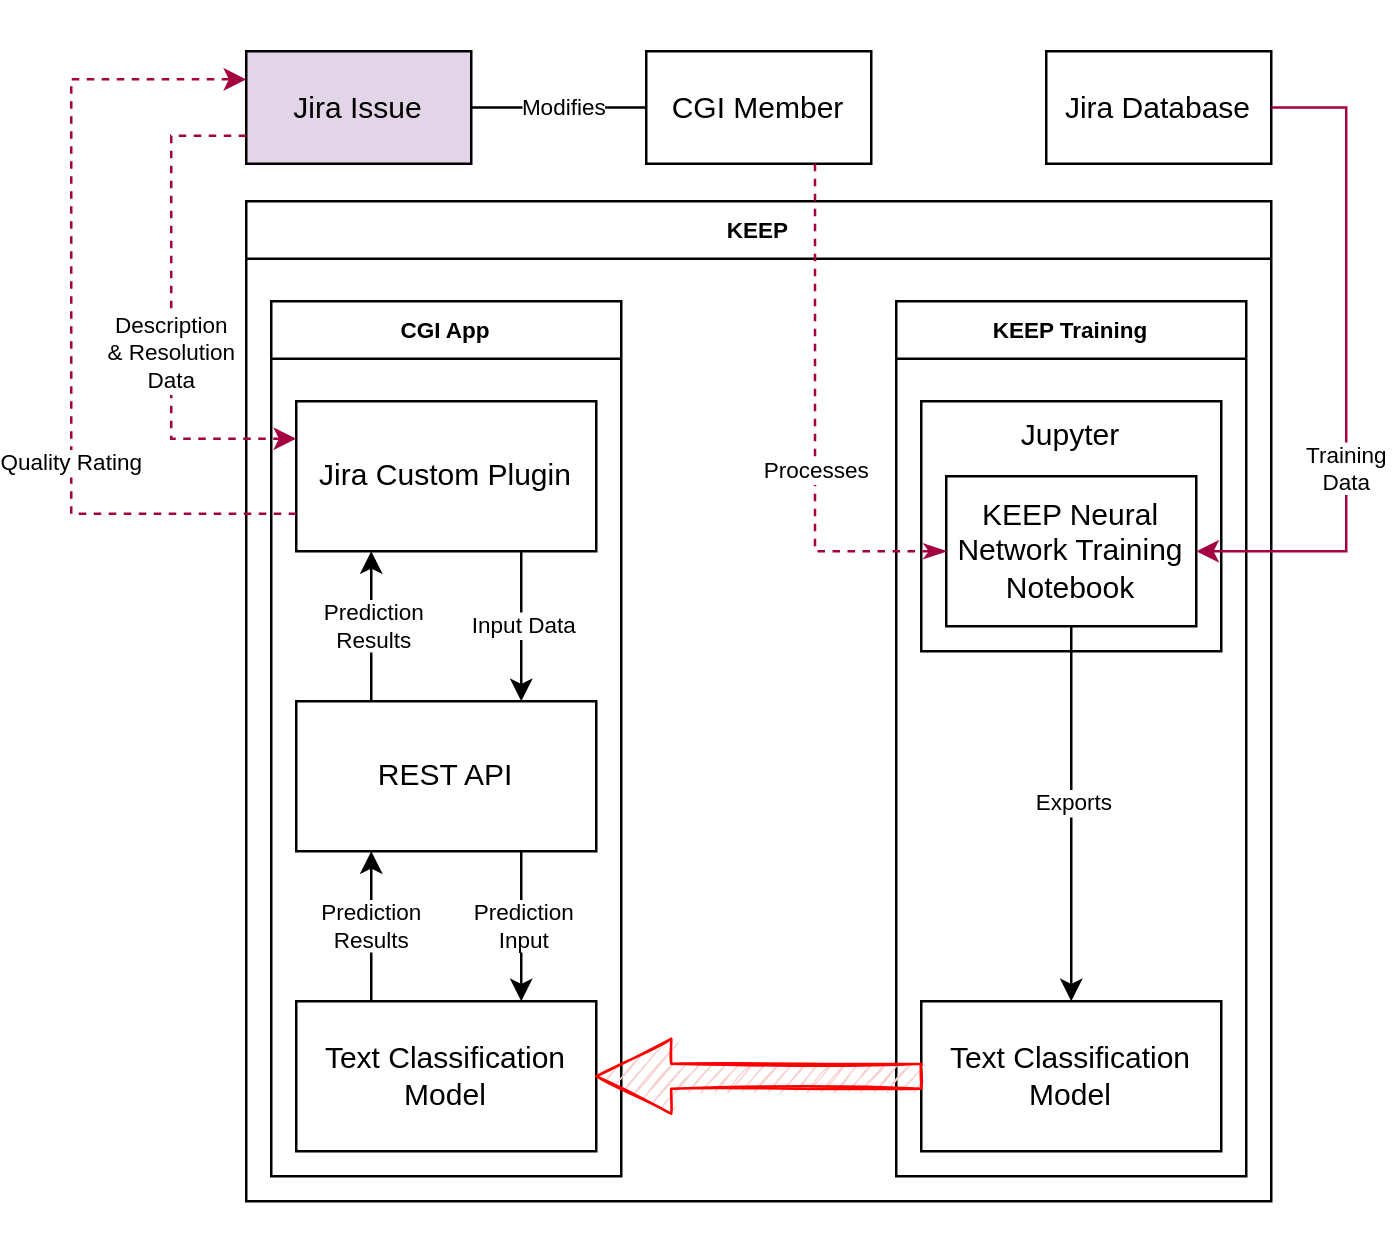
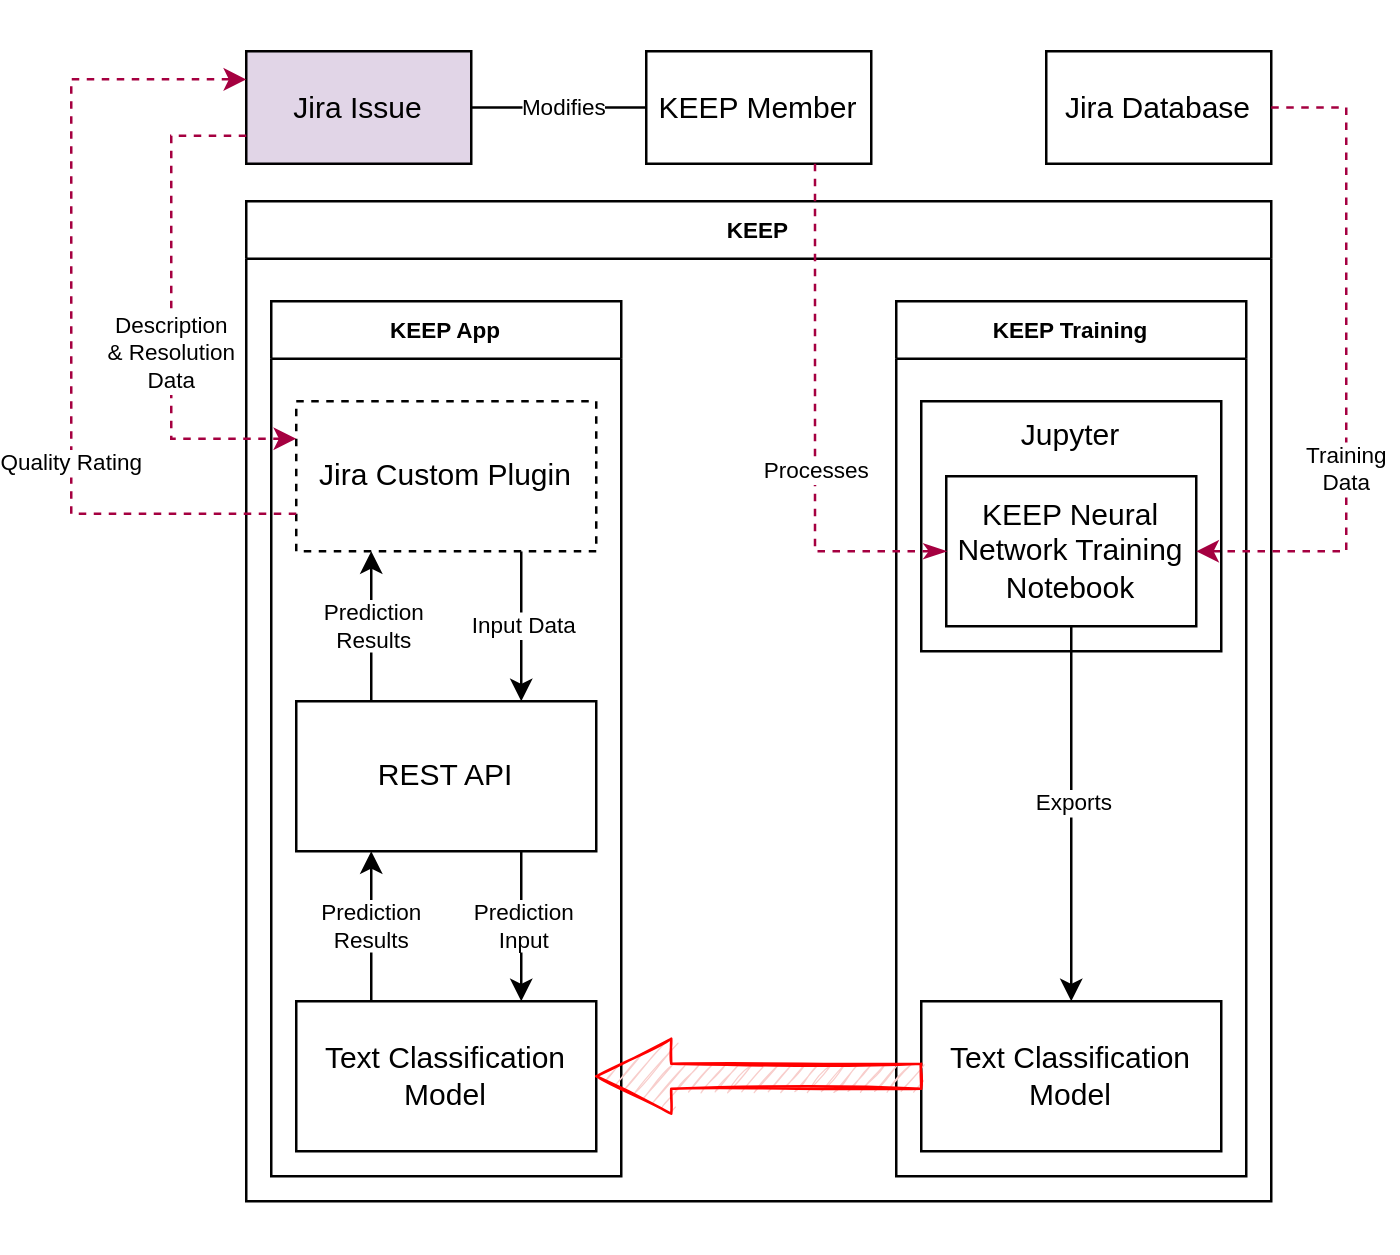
node "CGI Member": label "CGI Member" -> "KEEP Member"
edge "Jira Database" -> "KEEP Neural Network Training Notebook": style solid -> dashed
node "CGI App": label "CGI App" -> "KEEP App"
node "Jira Custom Plugin": style solid -> dashed
